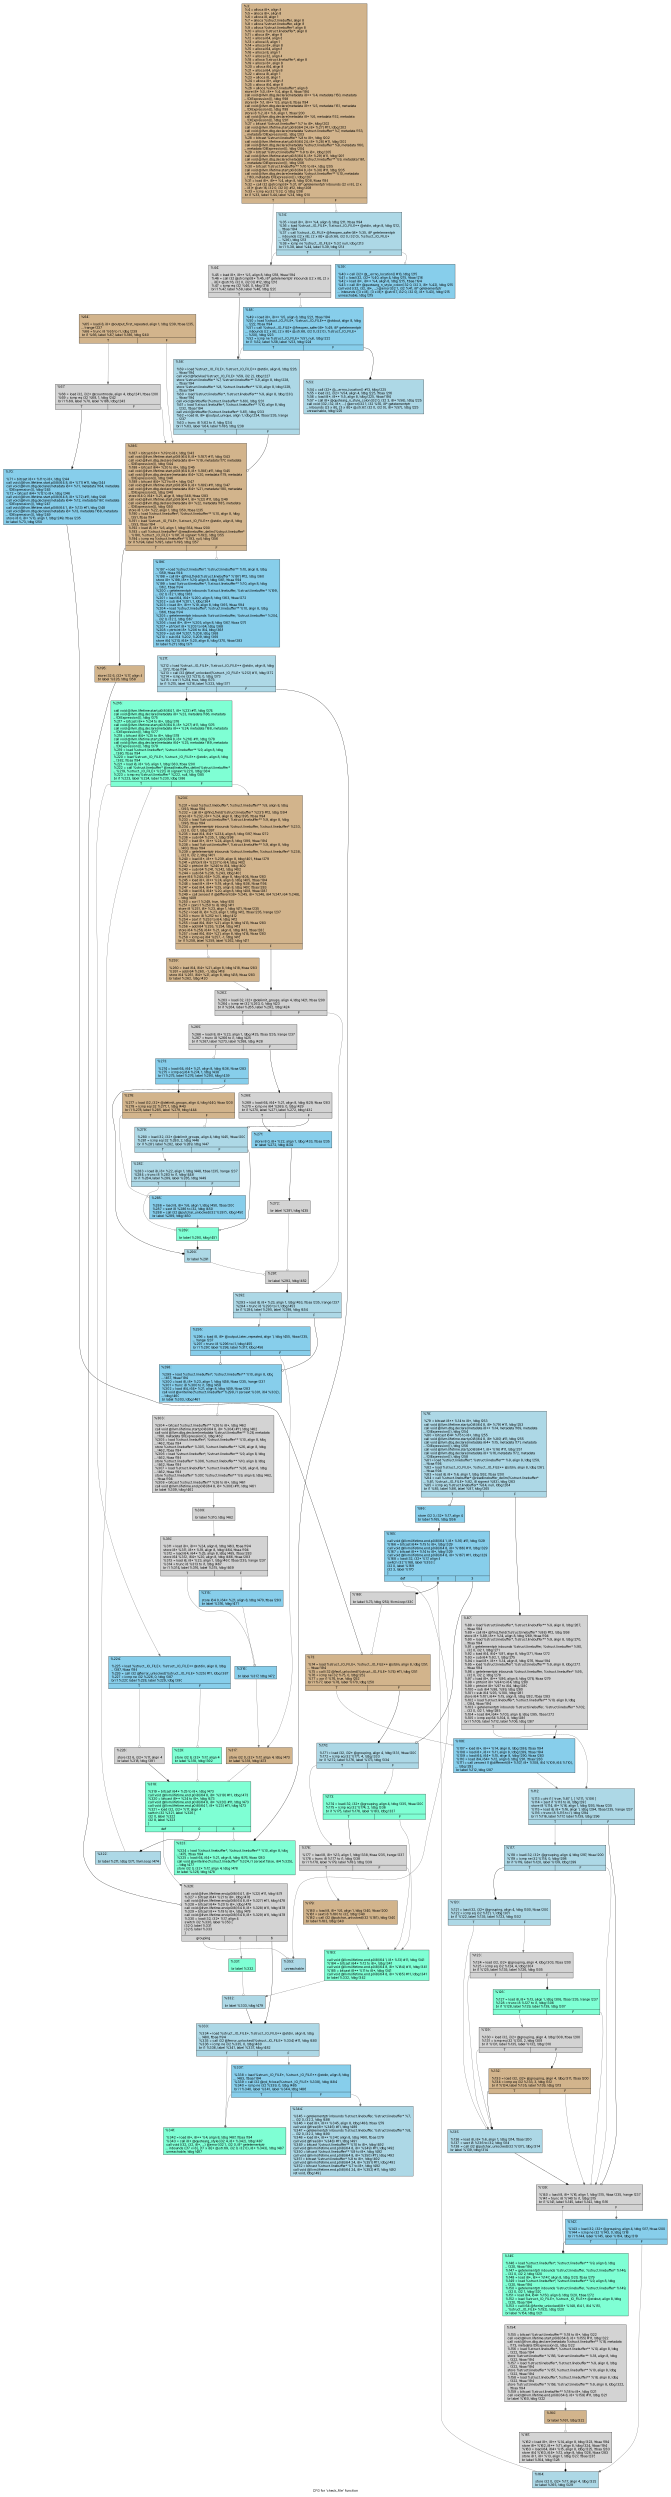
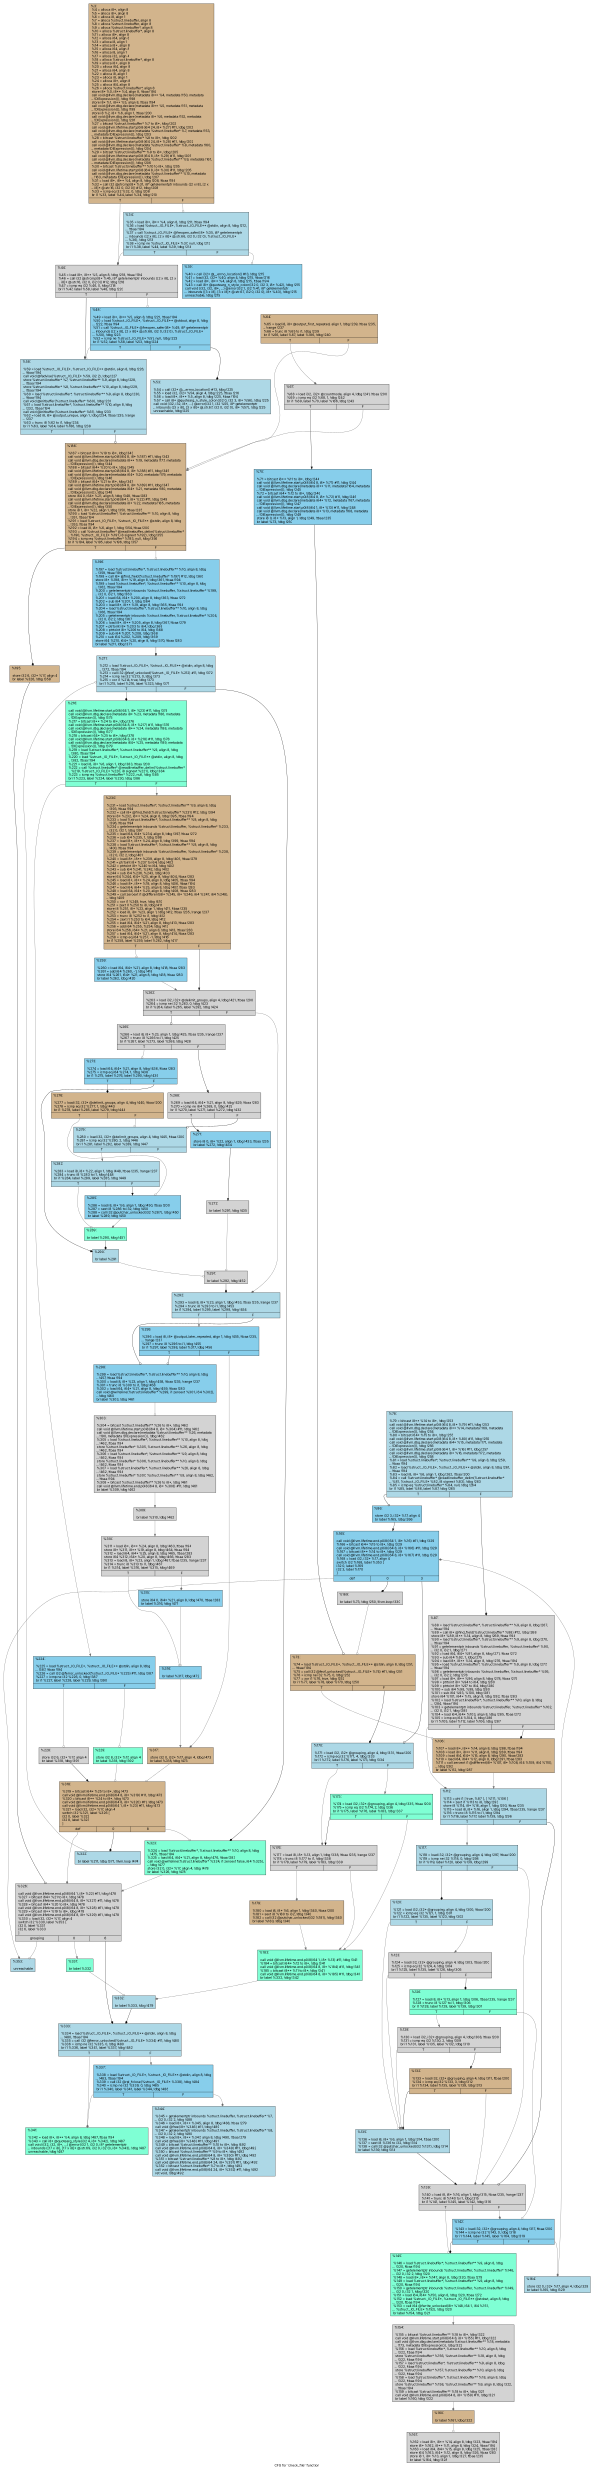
node "%259:": fillcolor tan -> skyblue
edge "%279:" -> "%289:": removed
edge "%322:" -> "%216:": now "%322:" -> "%211:"
node "%106:": fillcolor skyblue -> tan
node "%318:": fillcolor aquamarine -> tan
edge "%126:" -> "%139:": now "%126:" -> "%142:"
edge "%161:" -> "%164:": removed
